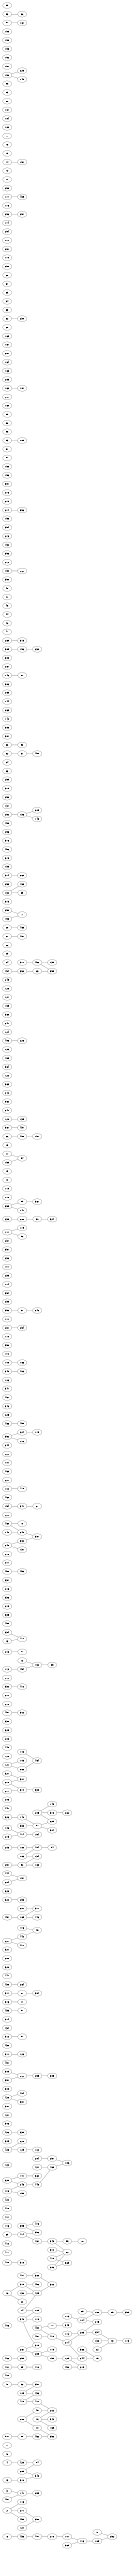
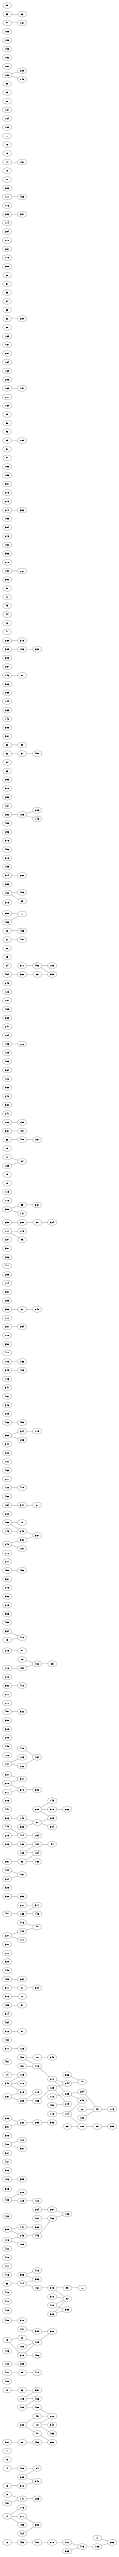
edge "425" -- "14": now "425" -- "20"
node "409": added
